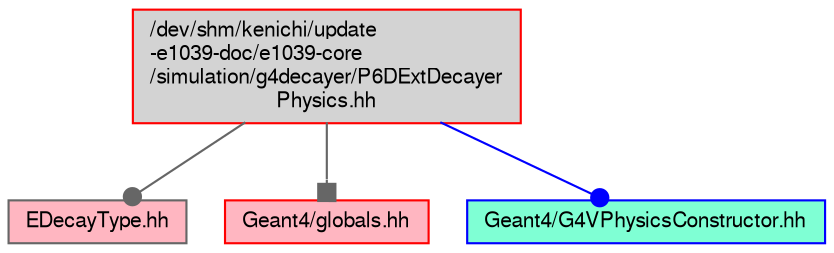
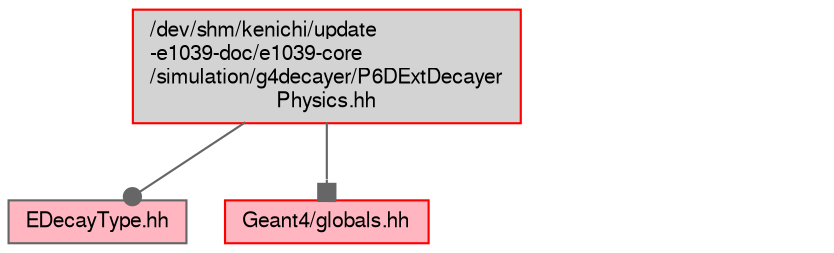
node "Geant4/G4VPhysicsConstructor.hh": removed
